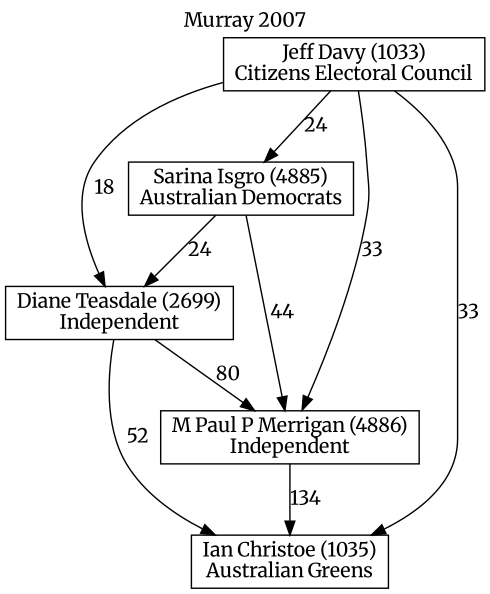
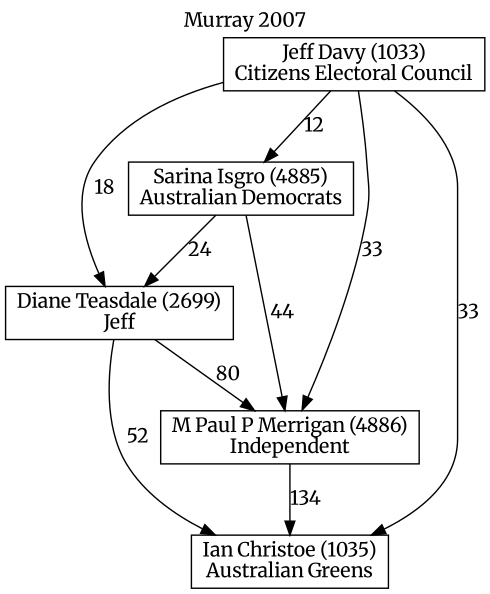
edge "Jeff Davy (1033) Citizens Electoral Council" -> "Sarina Isgro (4885) Australian Democrats": label "24" -> "12"
node "Diane Teasdale (2699) Independent": label "Diane Teasdale (2699) Independent" -> "Diane Teasdale (2699) Jeff"
